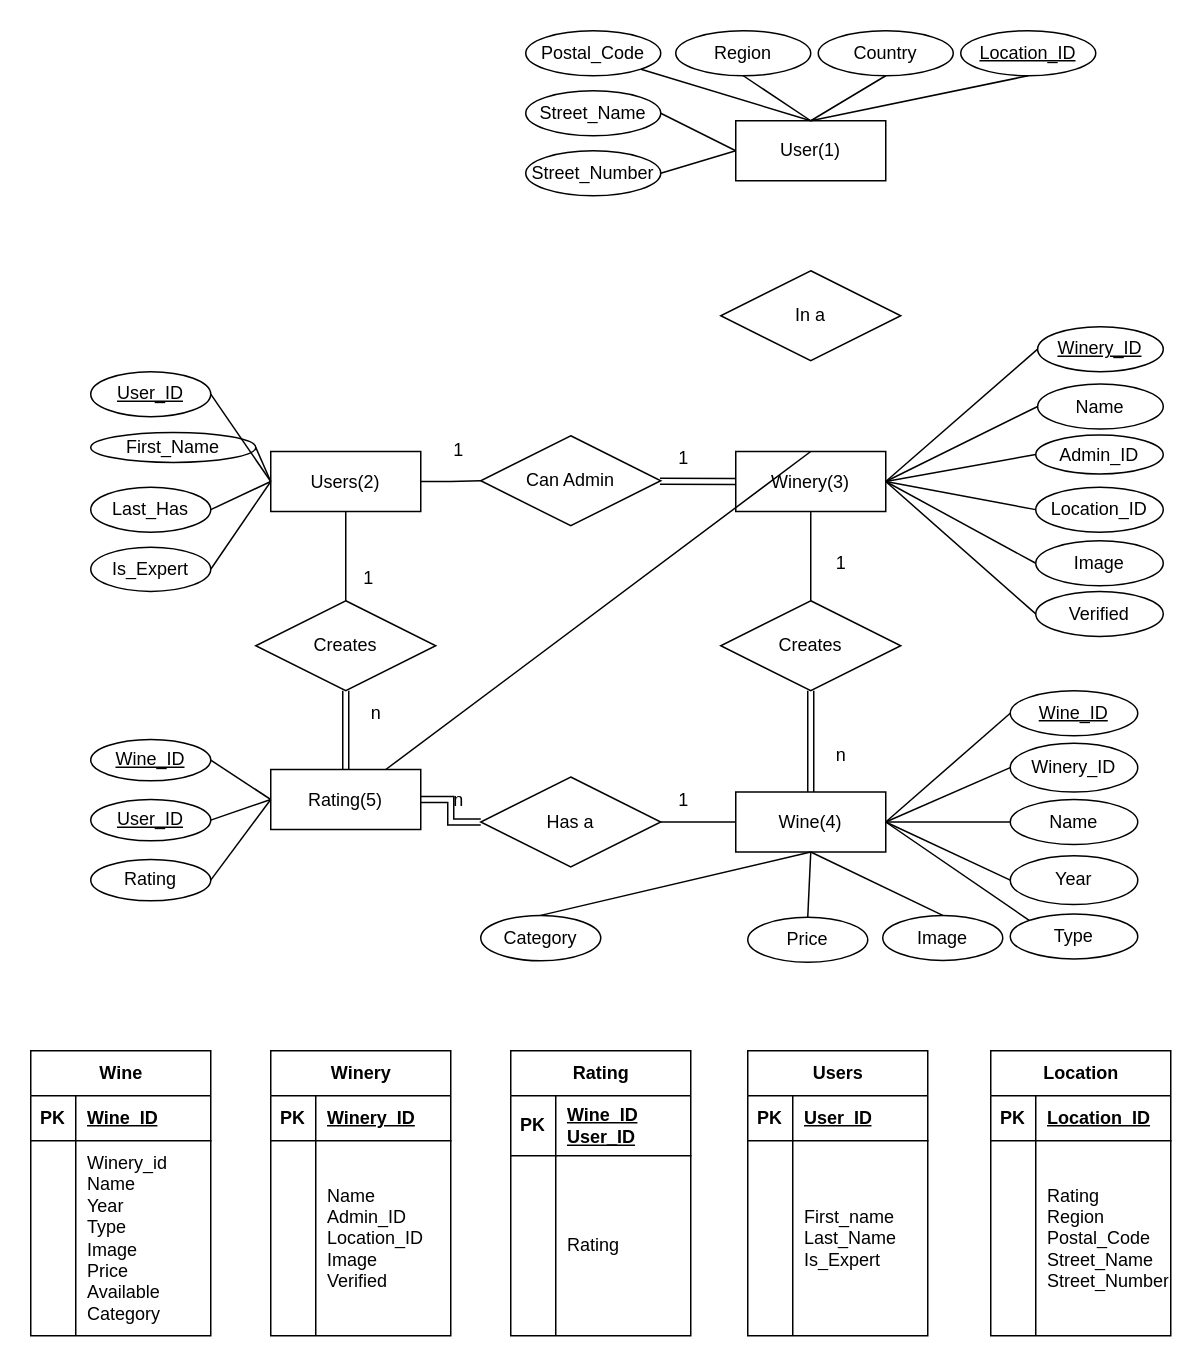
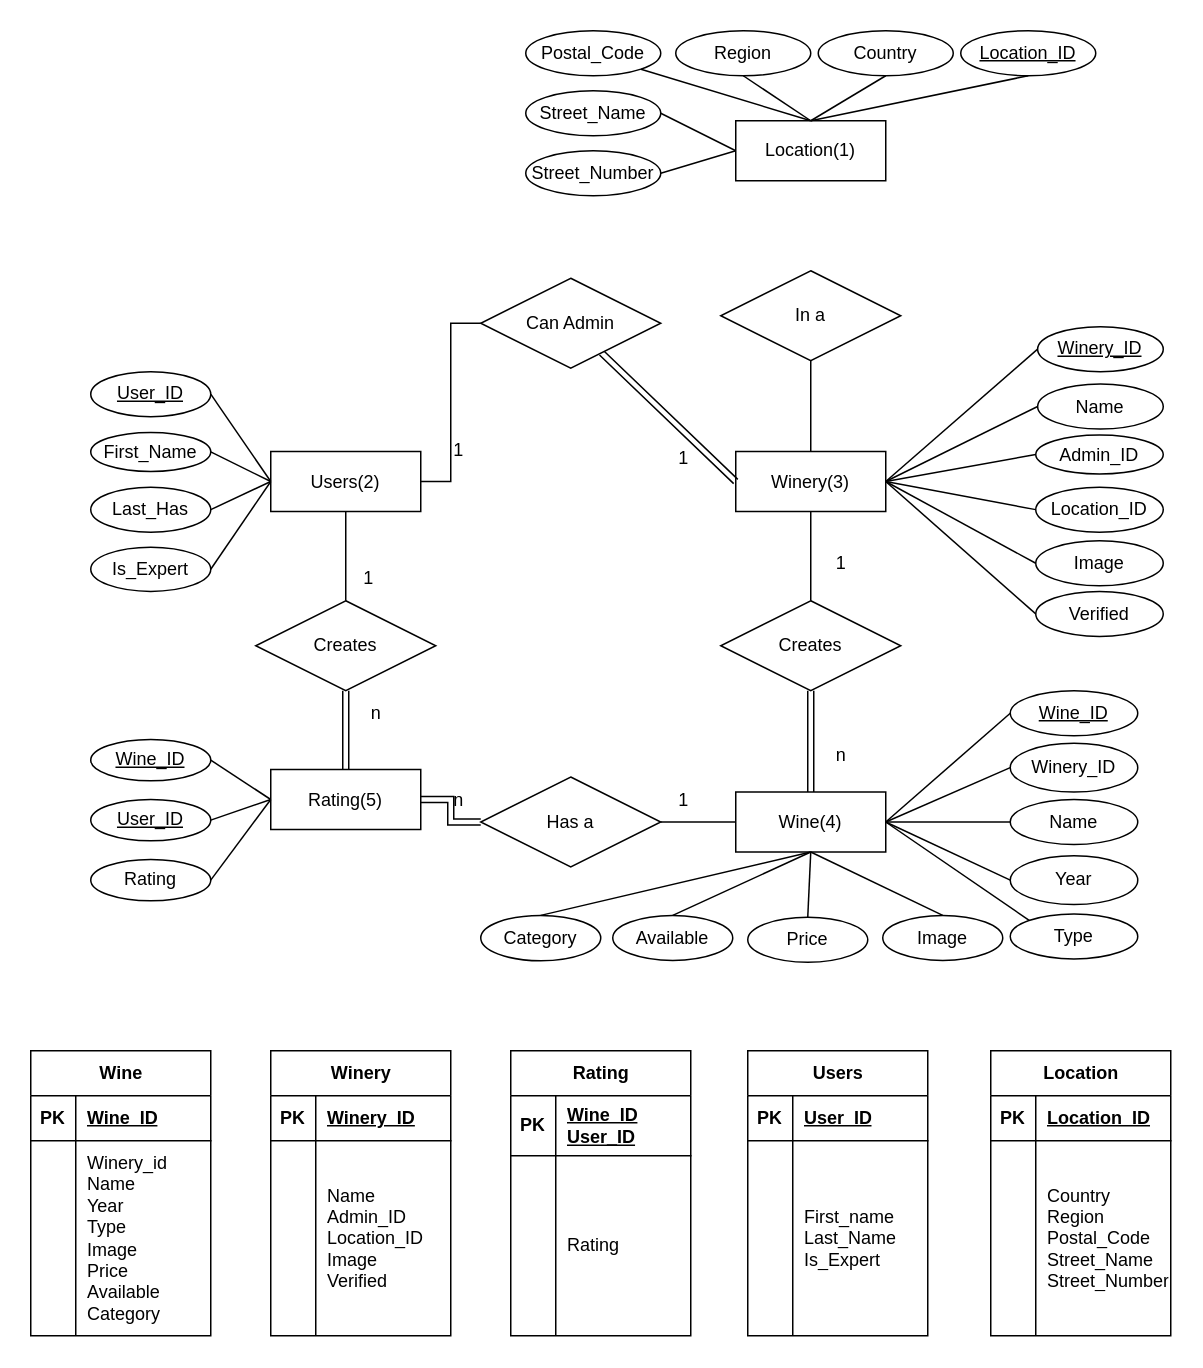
node "User(1)": label "User(1)" -> "Location(1)"
node "First_Name": size 165x30 -> 120x39
node "Can Admin": moved (571, 481) -> (571, 323)
edge "Winery(3)" -- "Rating(5)": now "Winery(3)" -- "In a"
edge "Wine(4)" -- "Available": added
node "Available": added
node "Rating Region Postal_Code Street_Name Street_Number": label "Rating Region Postal_Code Street_Name Street_Number" -> "Country Region Postal_Code Street_Name Street_Number"
